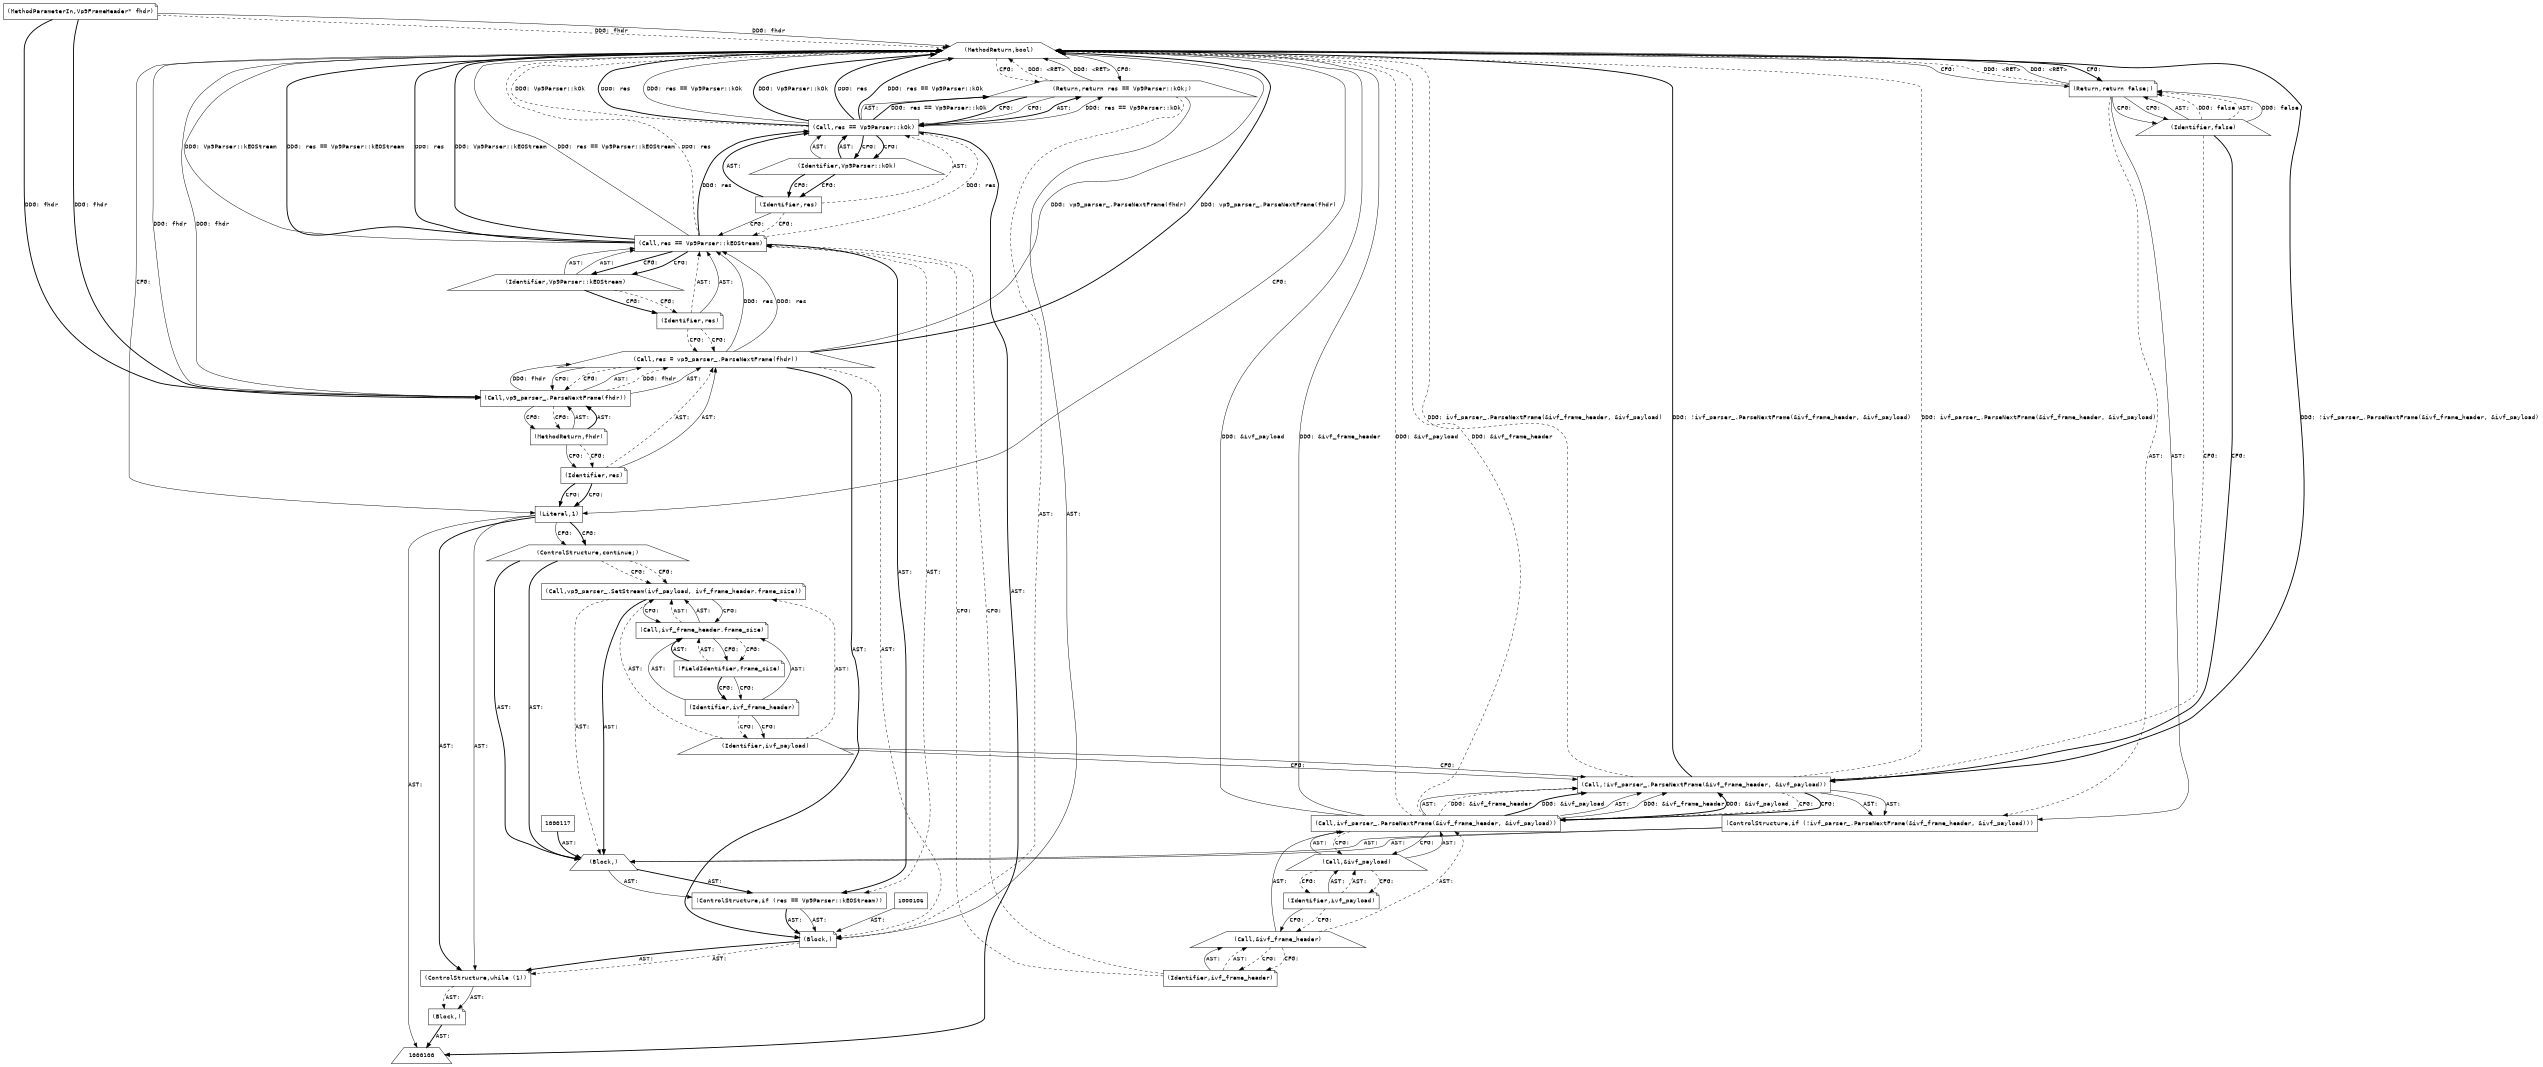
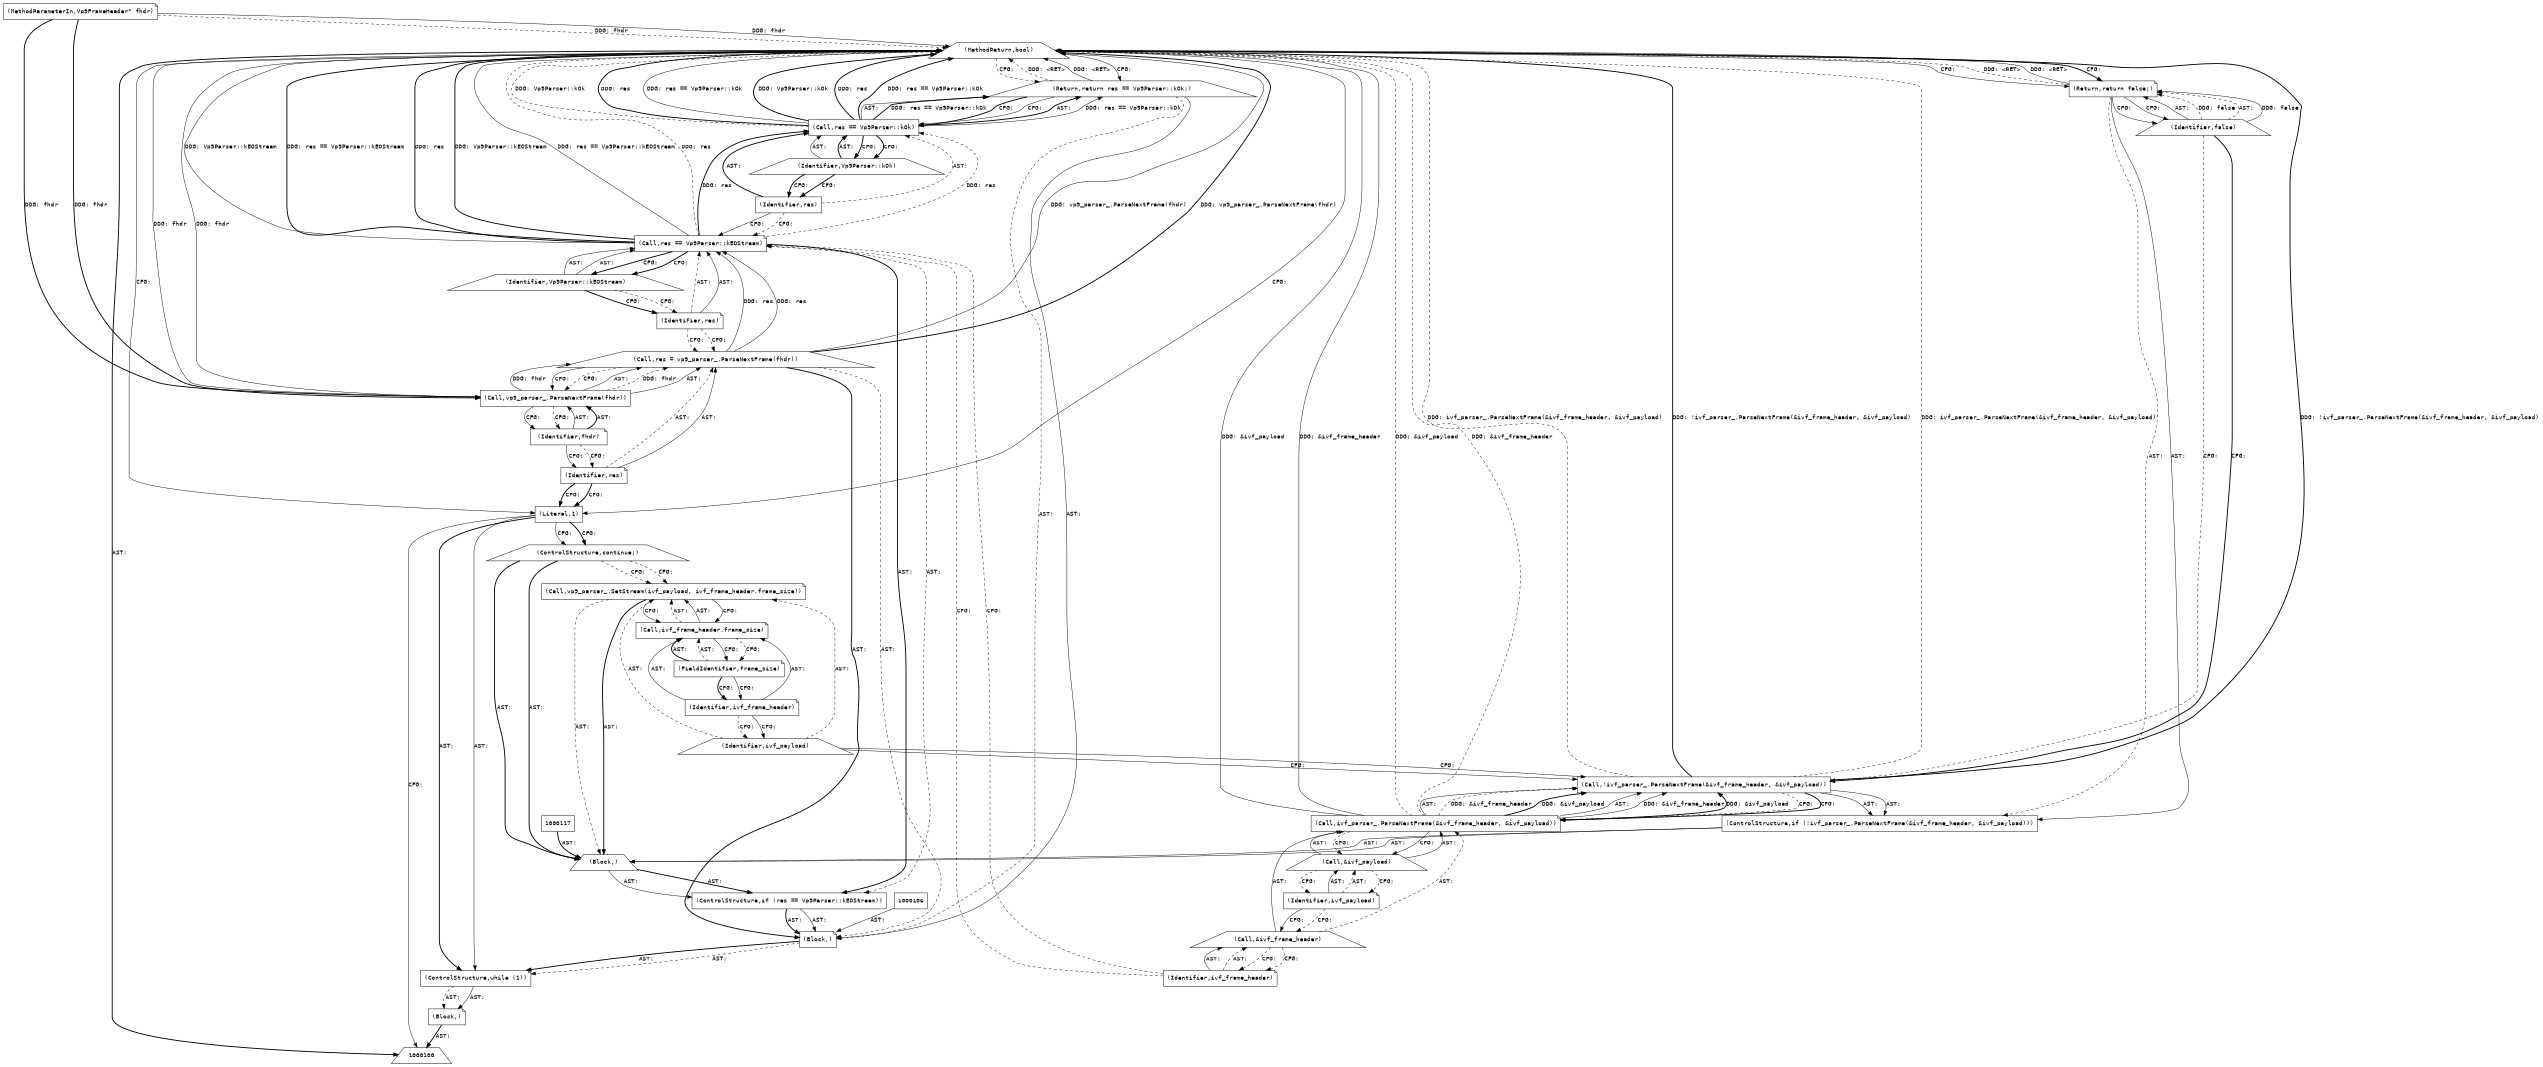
node "(MethodReturn,fhdr)": label "(MethodReturn,fhdr)" -> "(Identifier,fhdr)"
edge "(Literal,1)" -> "1000100": label "AST: " -> "CFG: "
edge "(Call,res == Vp9Parser::kOk)" -> "1000100": now "(MethodReturn,bool)" -> "1000100"
